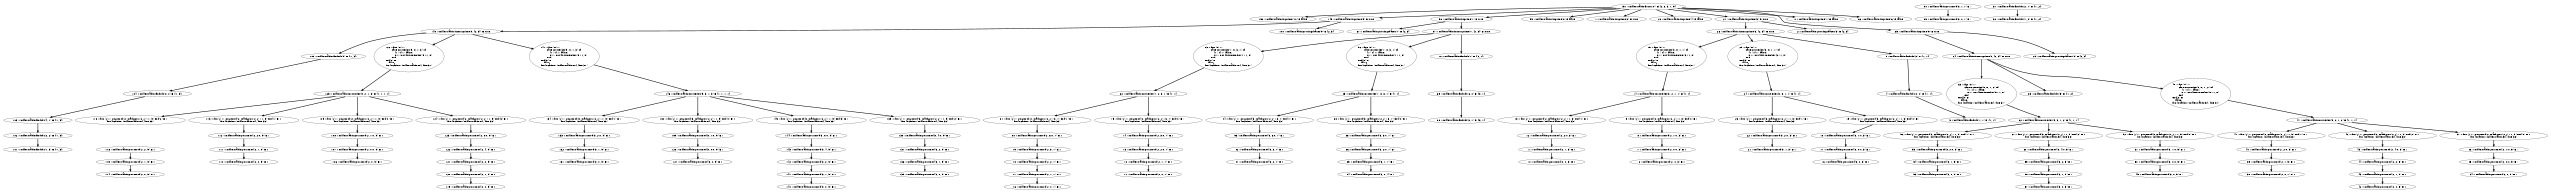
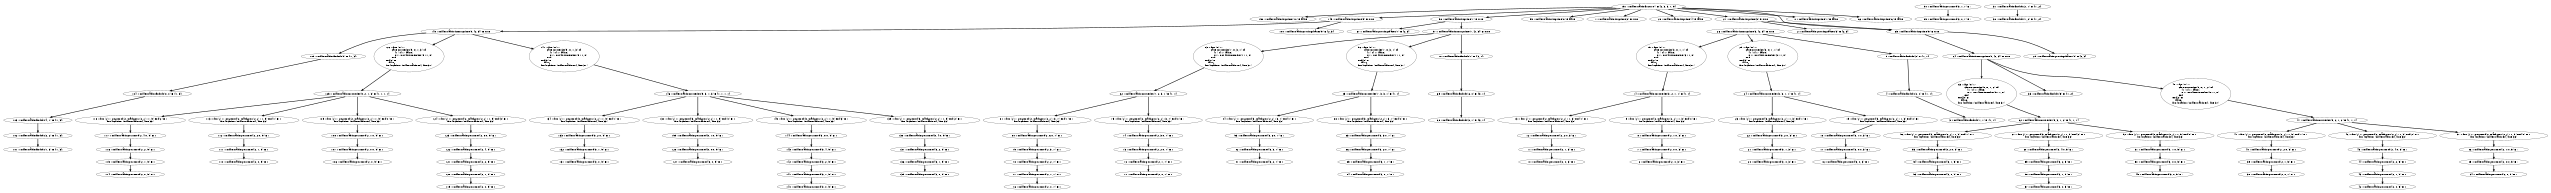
edge "27 .- miller_rabin:is_prime(3) = true" -> "26 .- miller_rabin:is_mr_prime(3, [2, 3]) = true": now "27 .- miller_rabin:is_prime(3) = true" -> "65 .- miller_rabin:is_prime(5) = true"
node "117 .- miller_rabin:pow_mod(2, 4.0, 9) = 1": added
node "20 .- miller_rabin:pow_mod(3, 0, 3) = 1": added
node "84 .- miller_rabin:pow_mod(3, 0, 4) = 1": label "84 .- miller_rabin:pow_mod(3, 0, 4) = 1" -> "84 .- miller_rabin:pow_mod(3, 0, 7) = 1"
